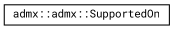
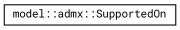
node "admx::admx::SupportedOn": label "admx::admx::SupportedOn" -> "model::admx::SupportedOn"
